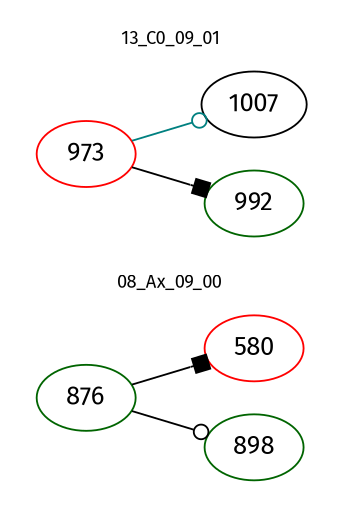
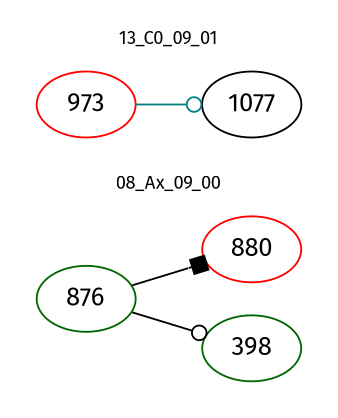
node "1007": label "1007" -> "1077"
node "992": removed
node "580": label "580" -> "880"
node "898": label "898" -> "398"
